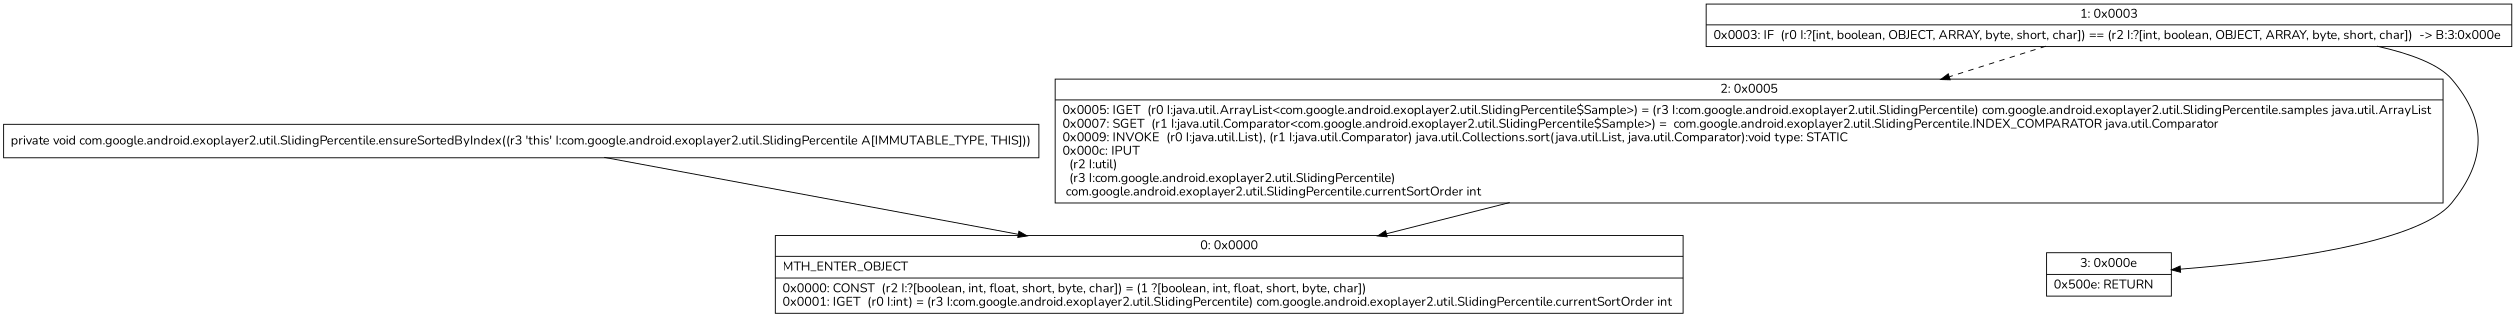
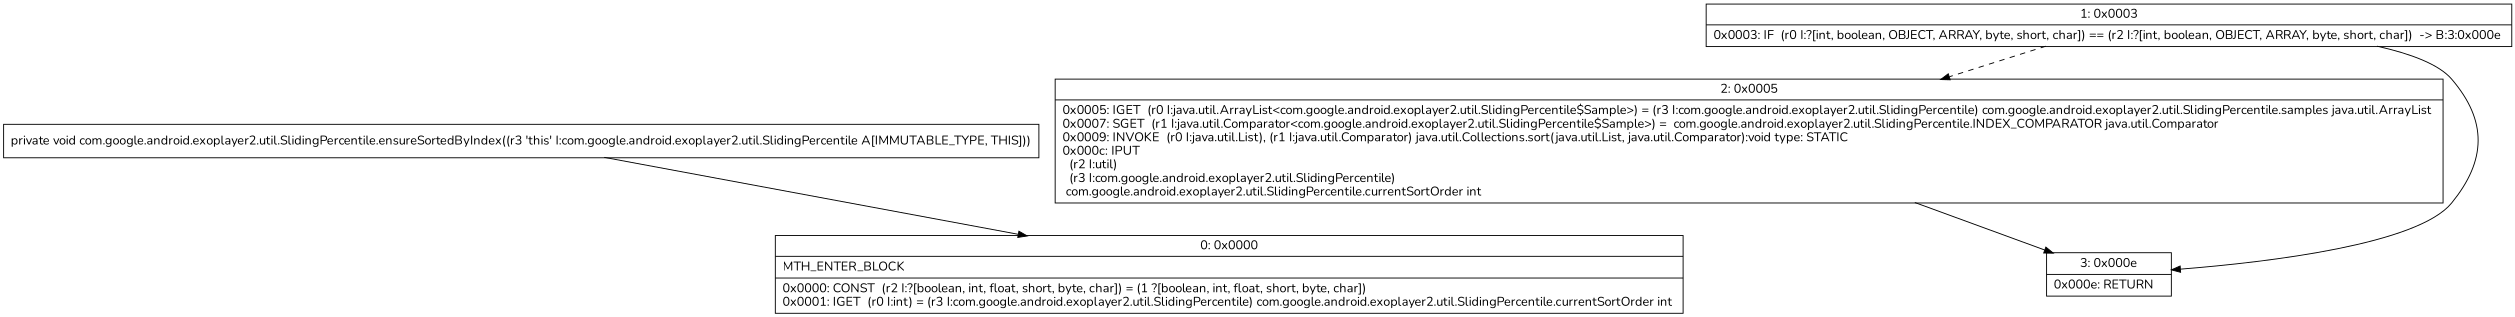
edge "2: 0x0005" -> "0: 0x0000": now "2: 0x0005" -> "3: 0x000e"
node "0: 0x0000": text "MTH_ENTER_OBJECT" -> "MTH_ENTER_BLOCK"
node "3: 0x000e": text "0x500e: RETURN" -> "0x000e: RETURN"
